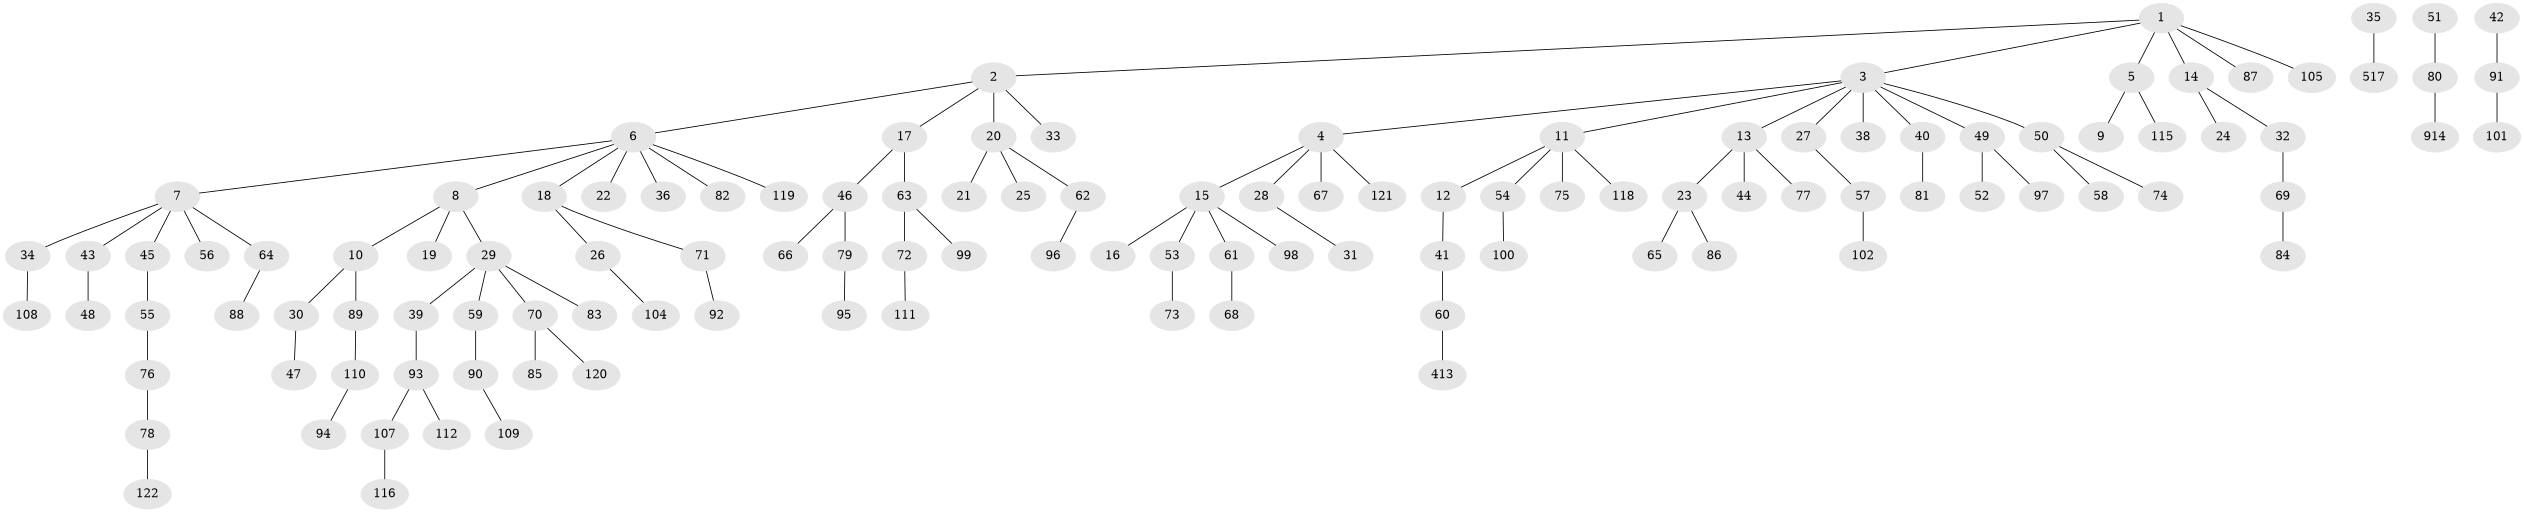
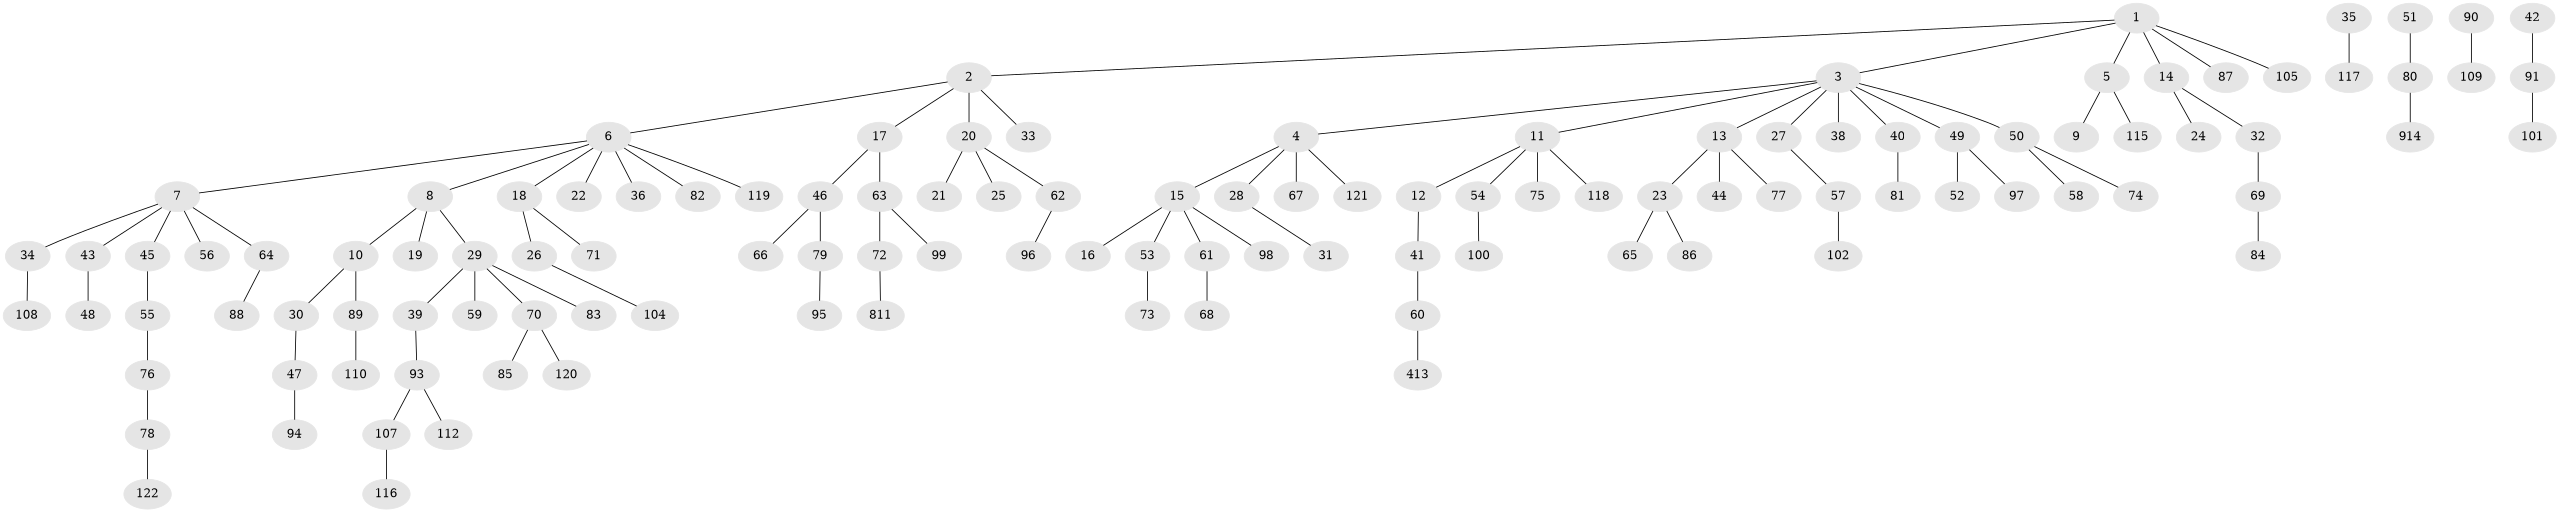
node "517": label "517" -> "117"
node "92": removed
node "111": label "111" -> "811"
edge "59" -- "90": removed
edge "110" -- "94": now "47" -- "94"
